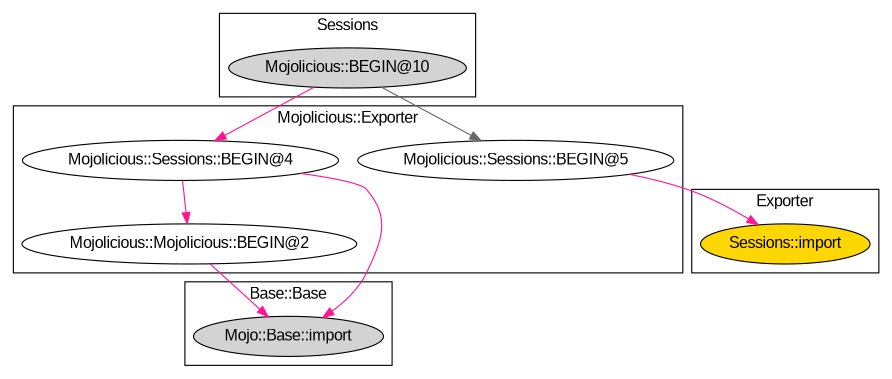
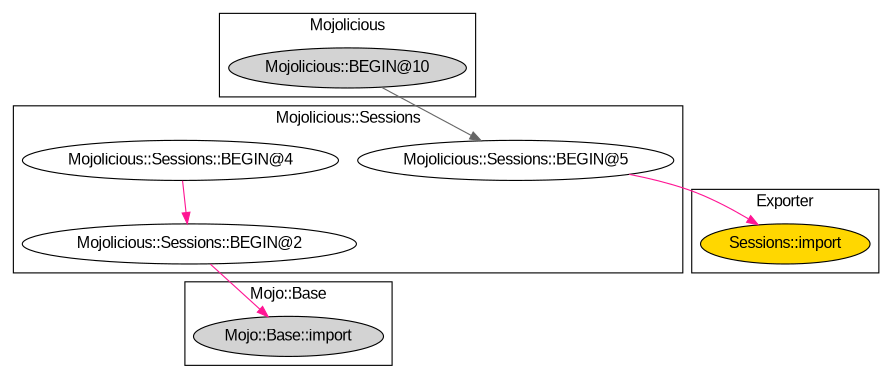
cluster "Sessions": label "Sessions" -> "Mojolicious"
edge "Mojolicious::BEGIN@10" -> "Mojolicious::Sessions::BEGIN@4": removed
cluster "Mojolicious::Exporter": label "Mojolicious::Exporter" -> "Mojolicious::Sessions"
edge "Mojolicious::Sessions::BEGIN@4" -> "Mojo::Base::import": removed
node "Mojolicious::Mojolicious::BEGIN@2": label "Mojolicious::Mojolicious::BEGIN@2" -> "Mojolicious::Sessions::BEGIN@2"
cluster "Base::Base": label "Base::Base" -> "Mojo::Base"
